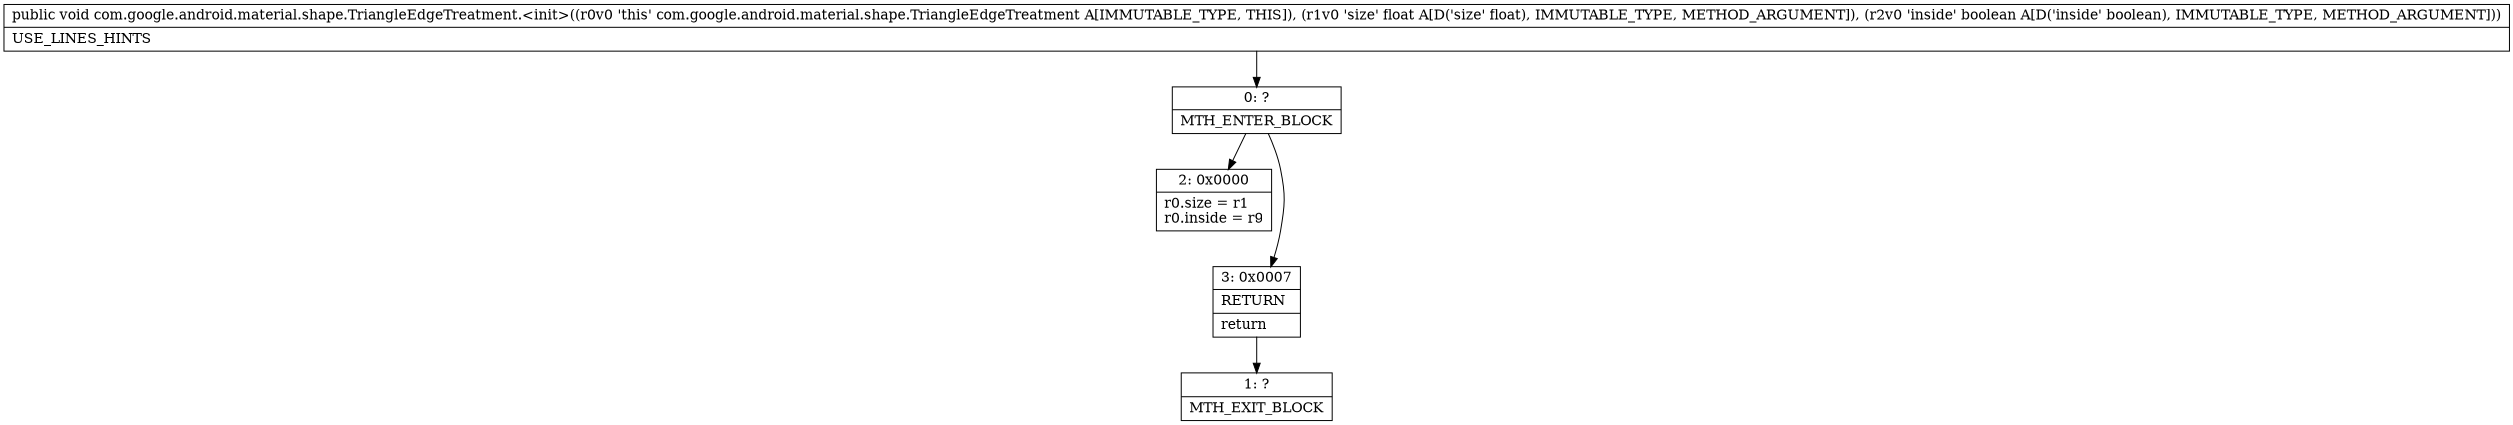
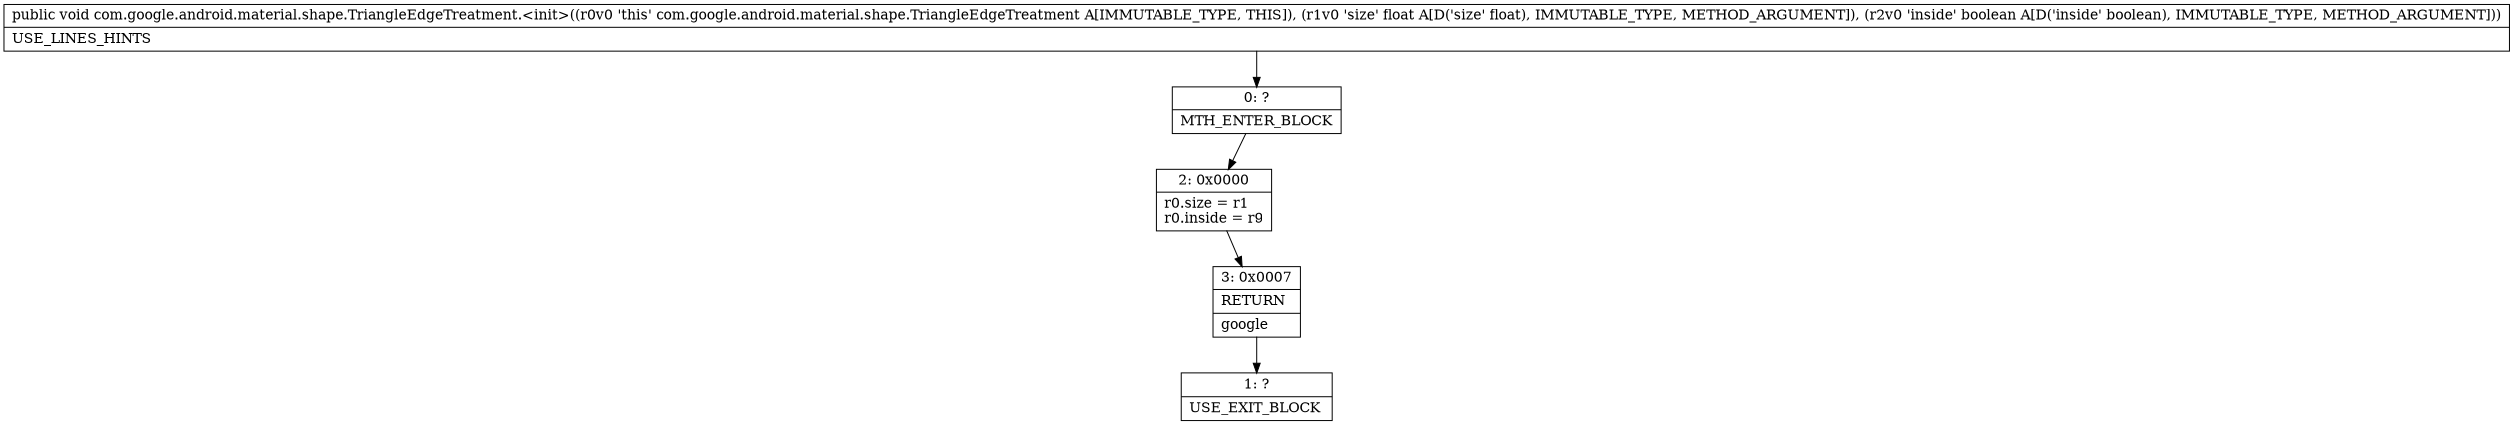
edge "0: ?" -> "3: 0x0007": now "2: 0x0000" -> "3: 0x0007"
node "3: 0x0007": text "return" -> "google"
node "1: ?": text "MTH_EXIT_BLOCK" -> "USE_EXIT_BLOCK"
